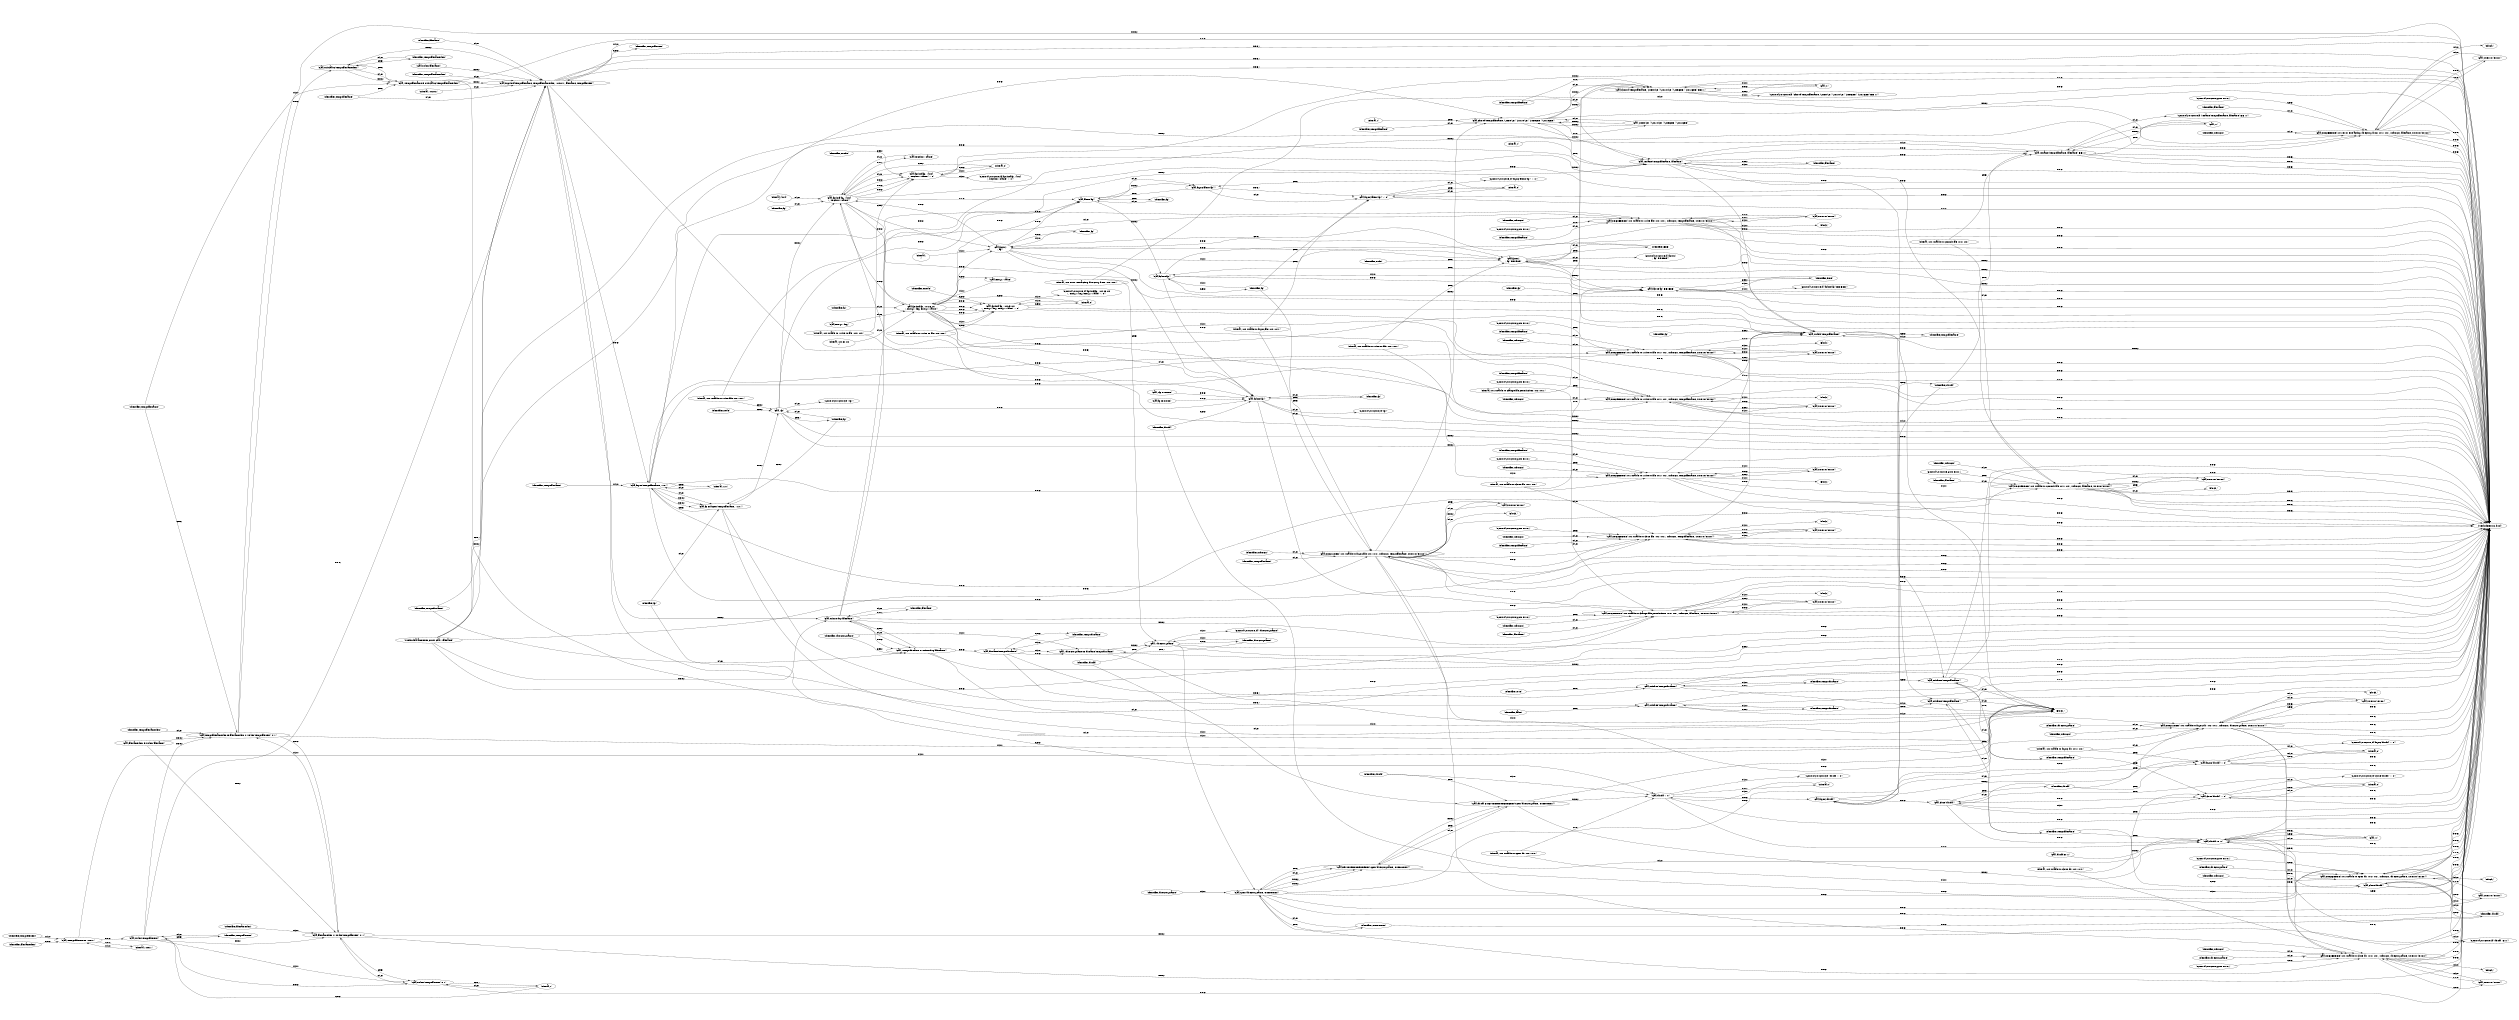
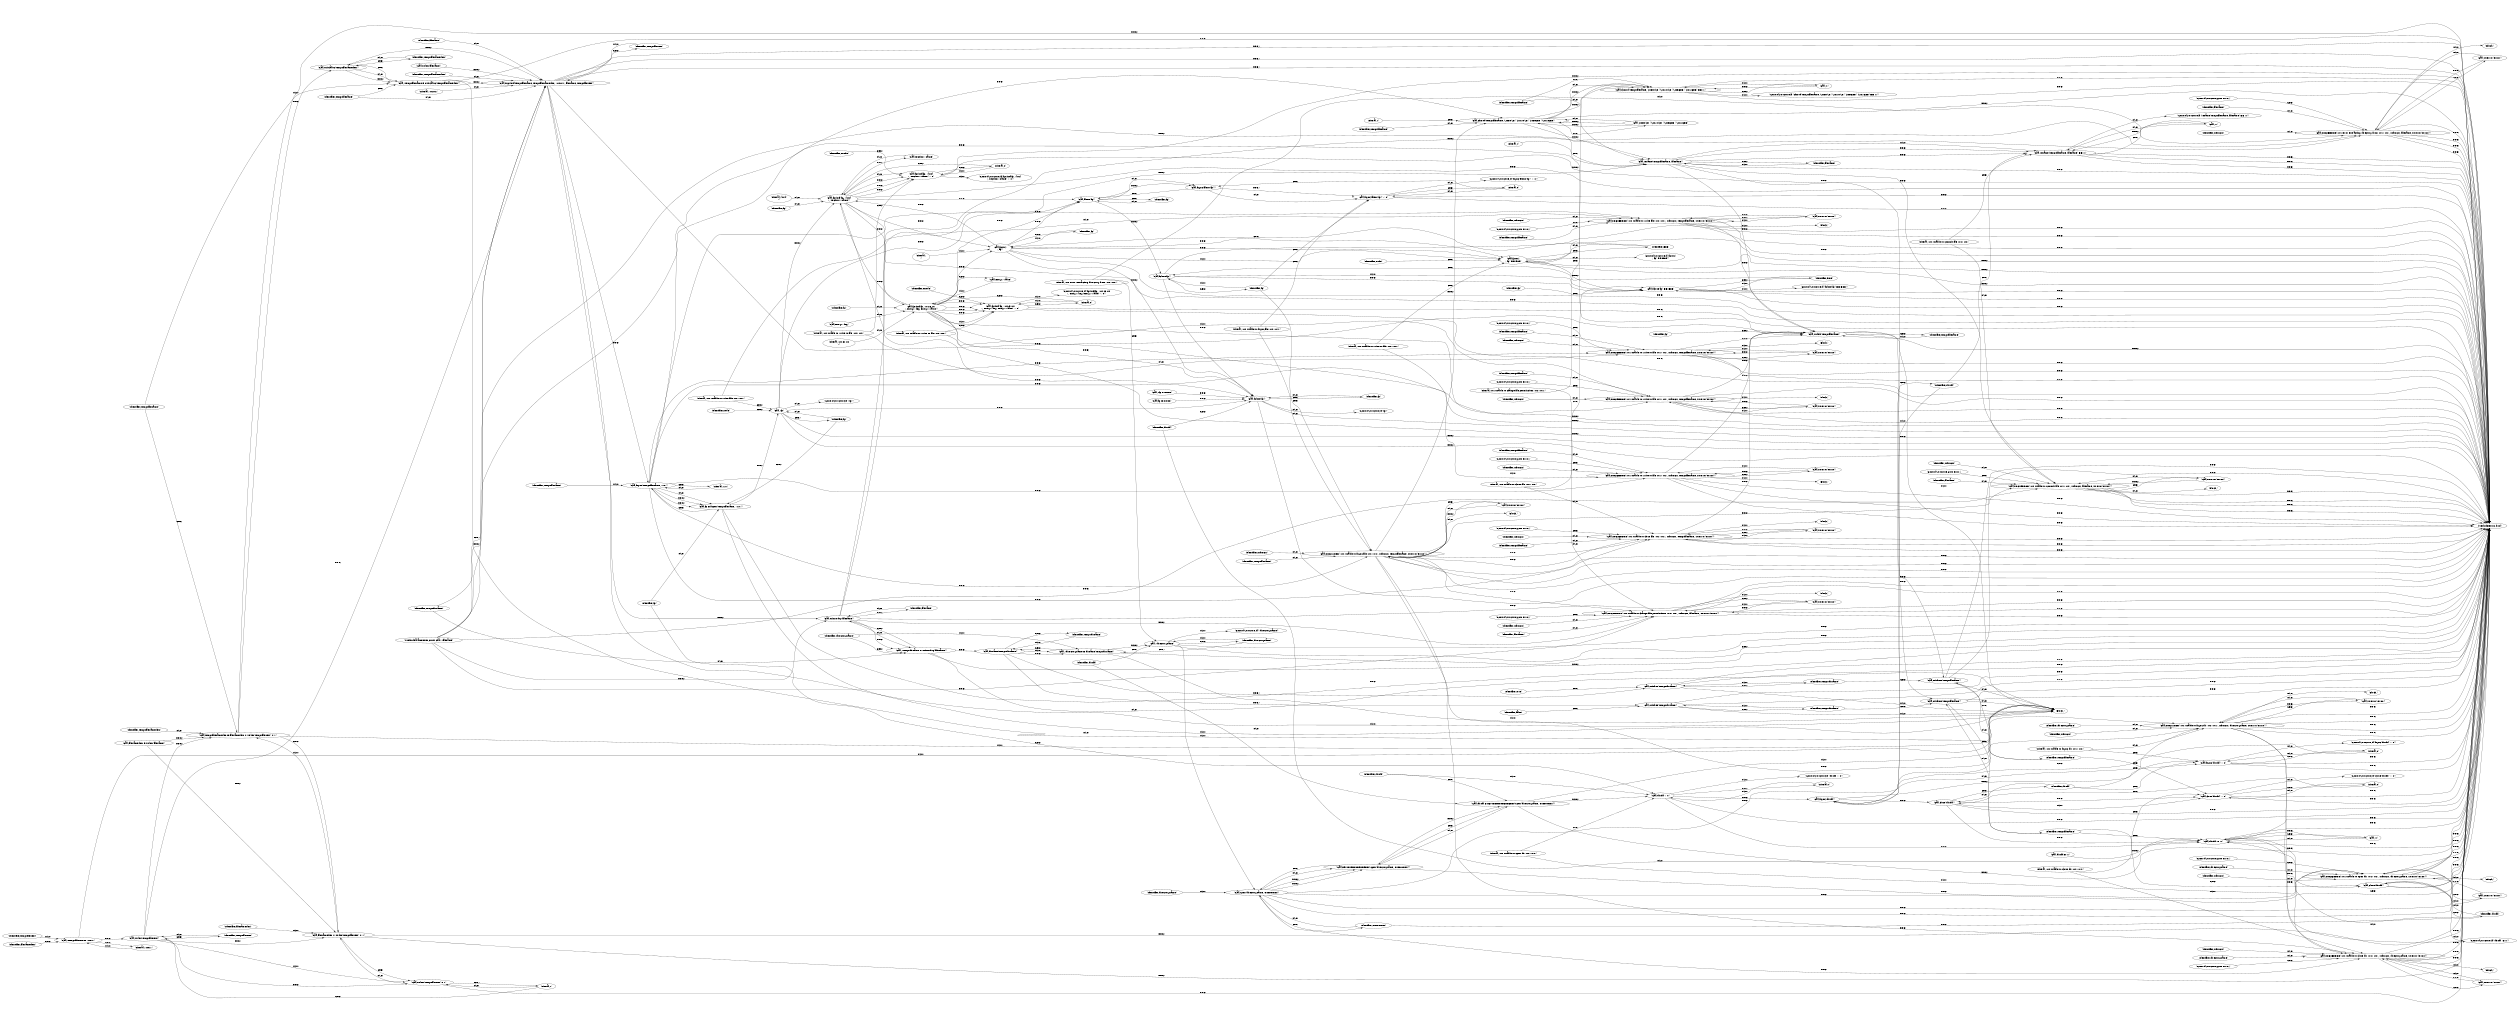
edge "(Call,*directoryname = dirname(temp_dirname))" -> "(Call,dirname(temp_dirname))": added, label "CFG:"
edge "(Call,dir_fd != -1)" -> "(ControlStructure,if (dir_fd != -1))": label "DDG: " -> "AST: "
